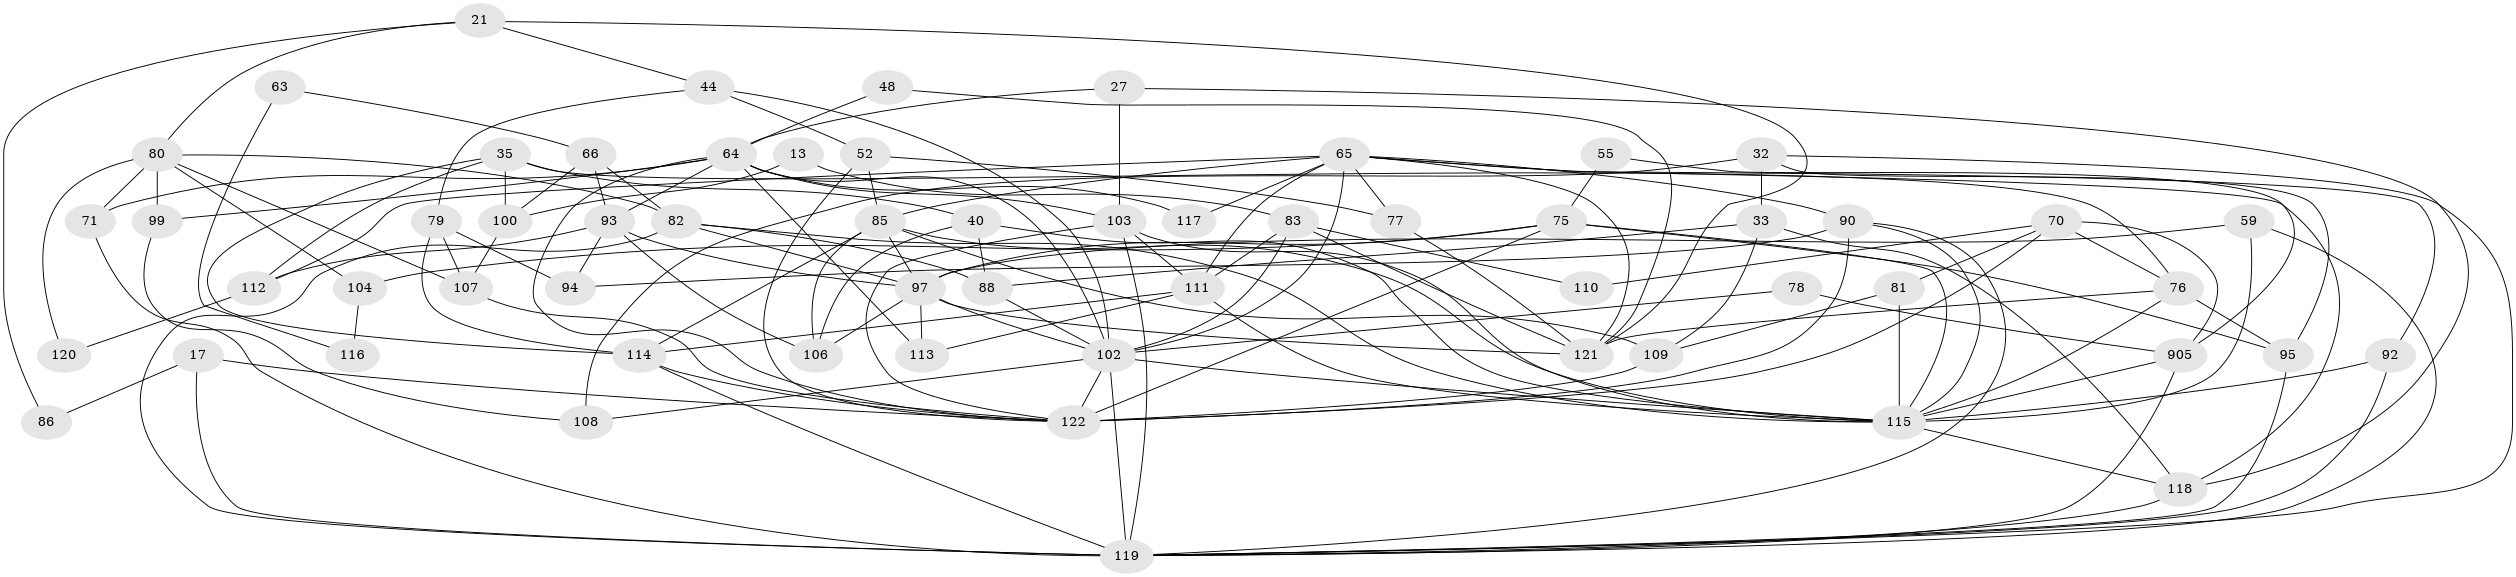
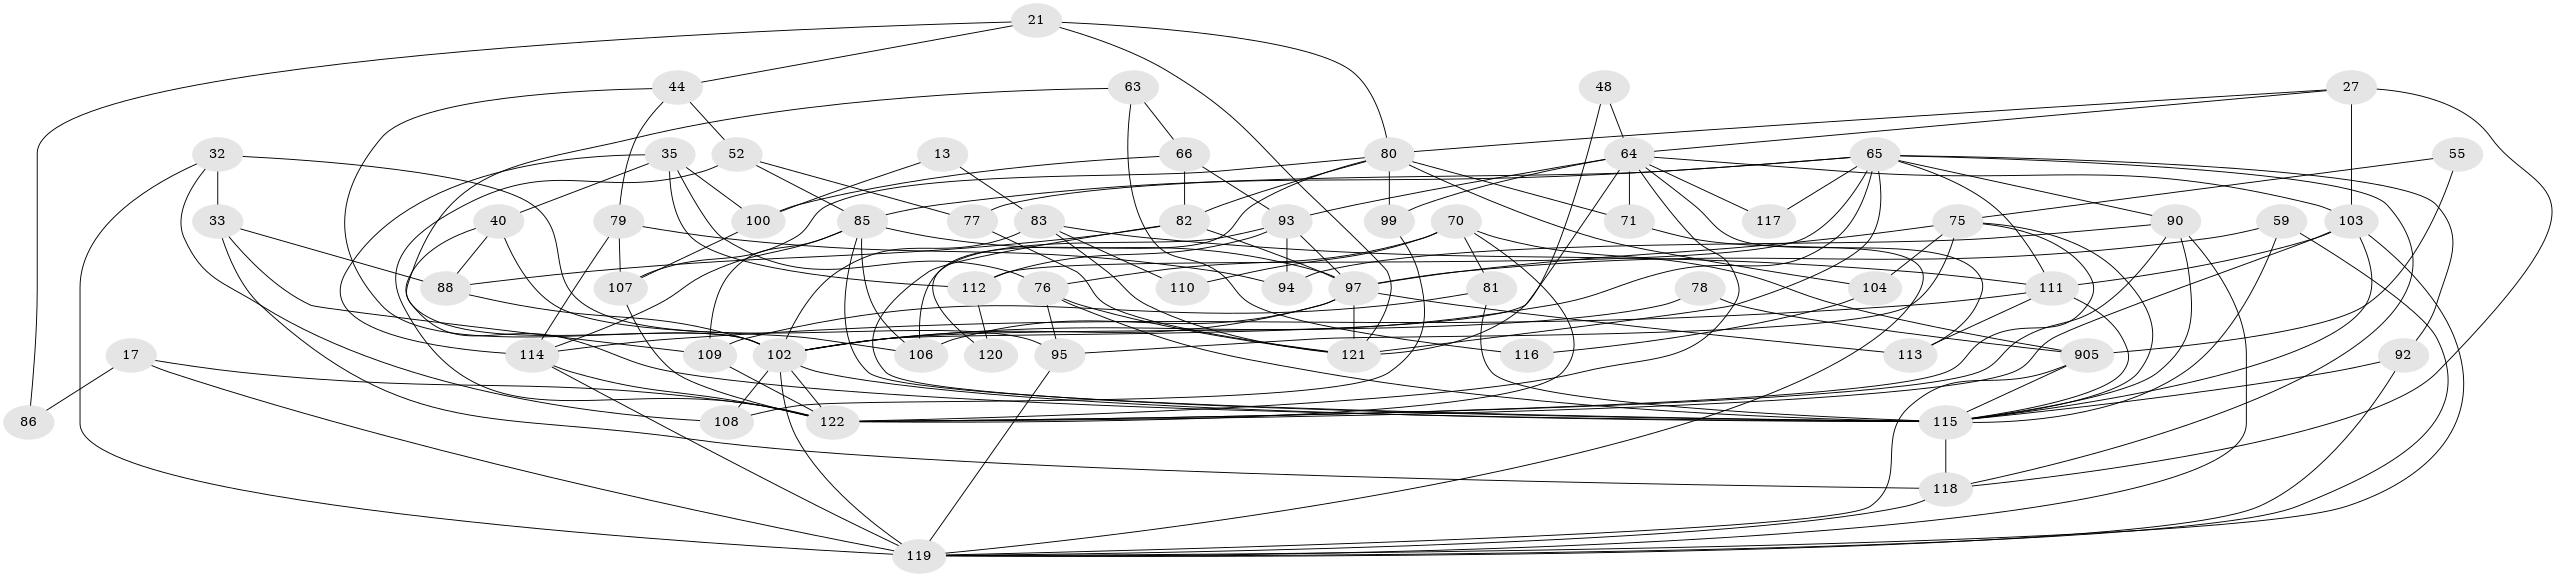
edge "27" -- "80": added
edge "63" -- "102": added
edge "82" -- "119": removed
